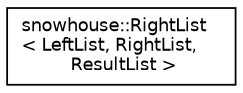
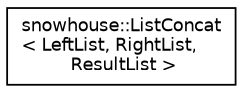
node "snowhouse::RightList < LeftList, RightList, ResultList >": label "snowhouse::RightList < LeftList, RightList, ResultList >" -> "snowhouse::ListConcat < LeftList, RightList, ResultList >"
